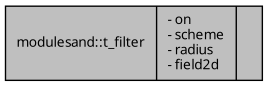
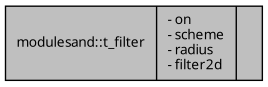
node "modulesand::t_filter": text "- field2d" -> "- filter2d"
